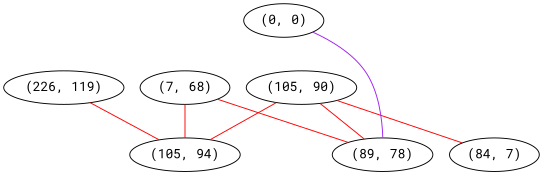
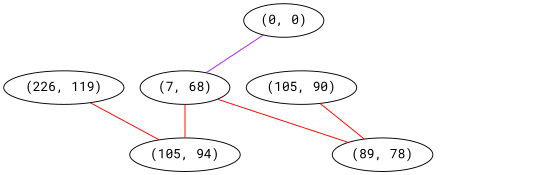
edge "(0, 0)" -- "(89, 78)": now "(0, 0)" -- "(7, 68)"
edge "(105, 90)" -- "(105, 94)": removed
node "(84, 7)": removed
